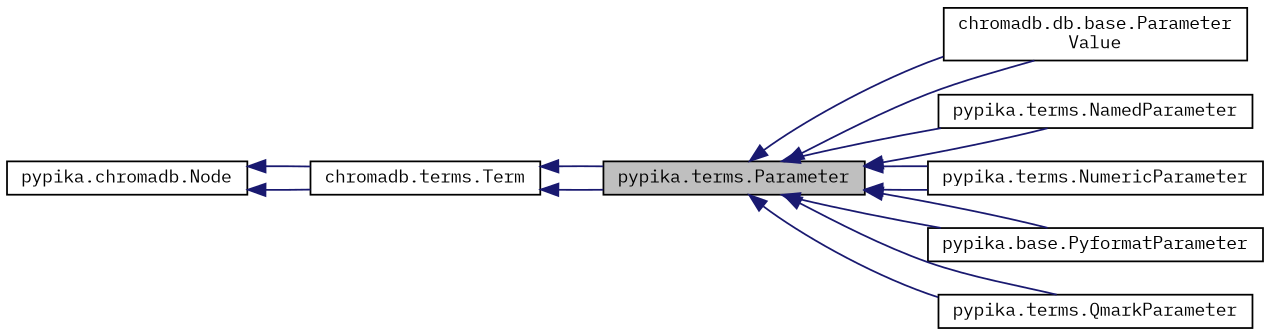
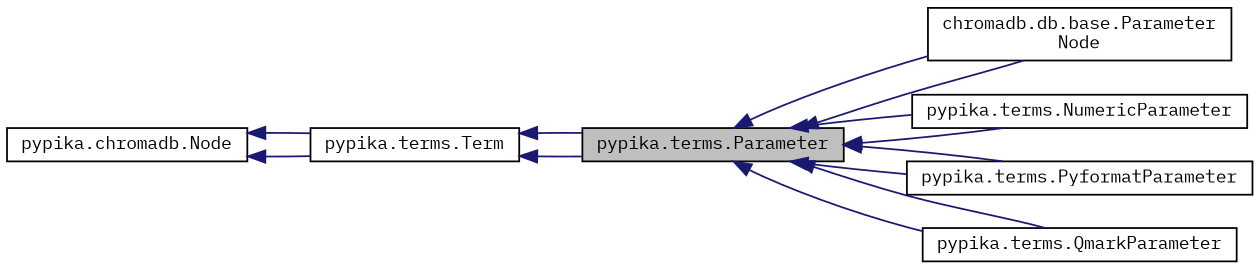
node "chromadb.db.base.Parameter Value": label "chromadb.db.base.Parameter Value" -> "chromadb.db.base.Parameter Node"
node "pypika.terms.NamedParameter": removed
node "chromadb.terms.Term": label "chromadb.terms.Term" -> "pypika.terms.Term"
node "pypika.base.PyformatParameter": label "pypika.base.PyformatParameter" -> "pypika.terms.PyformatParameter"
